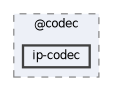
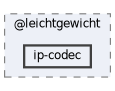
cluster "@codec": label "@codec" -> "@leichtgewicht"
